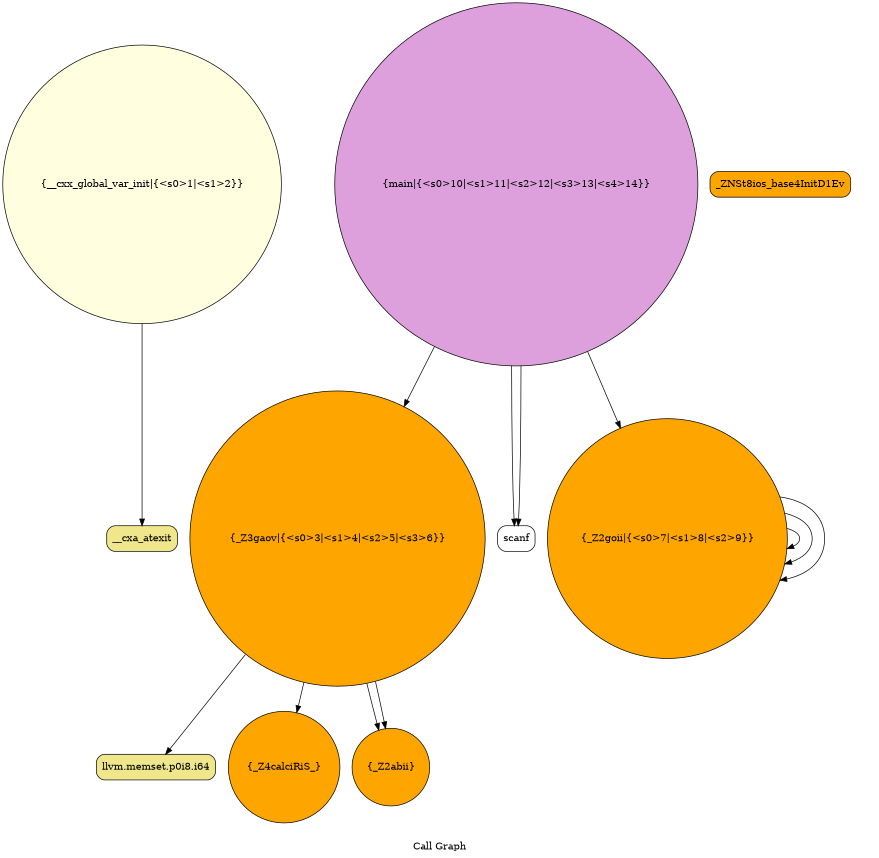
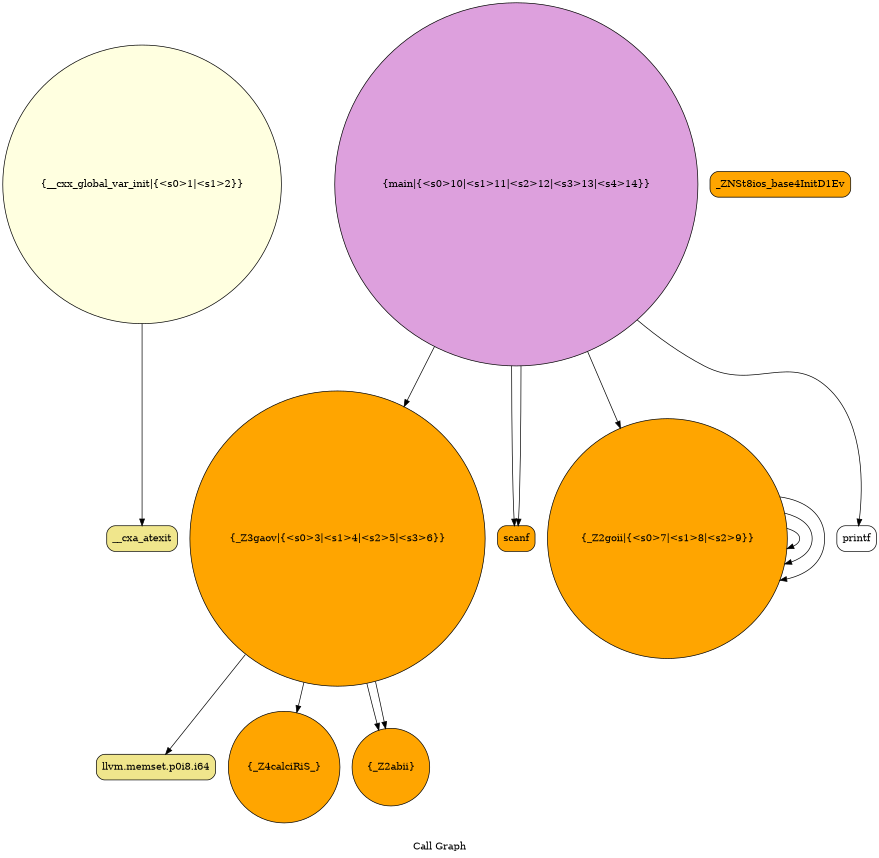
node "scanf": fillcolor white -> orange
node "printf": added
